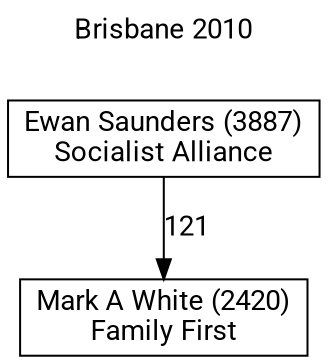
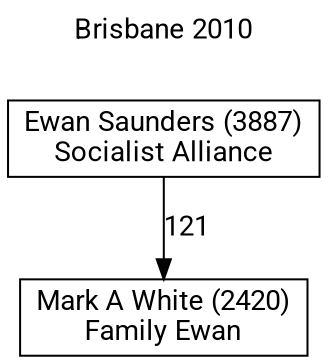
node "Mark A White (2420) Family First": label "Mark A White (2420) Family First" -> "Mark A White (2420) Family Ewan"
